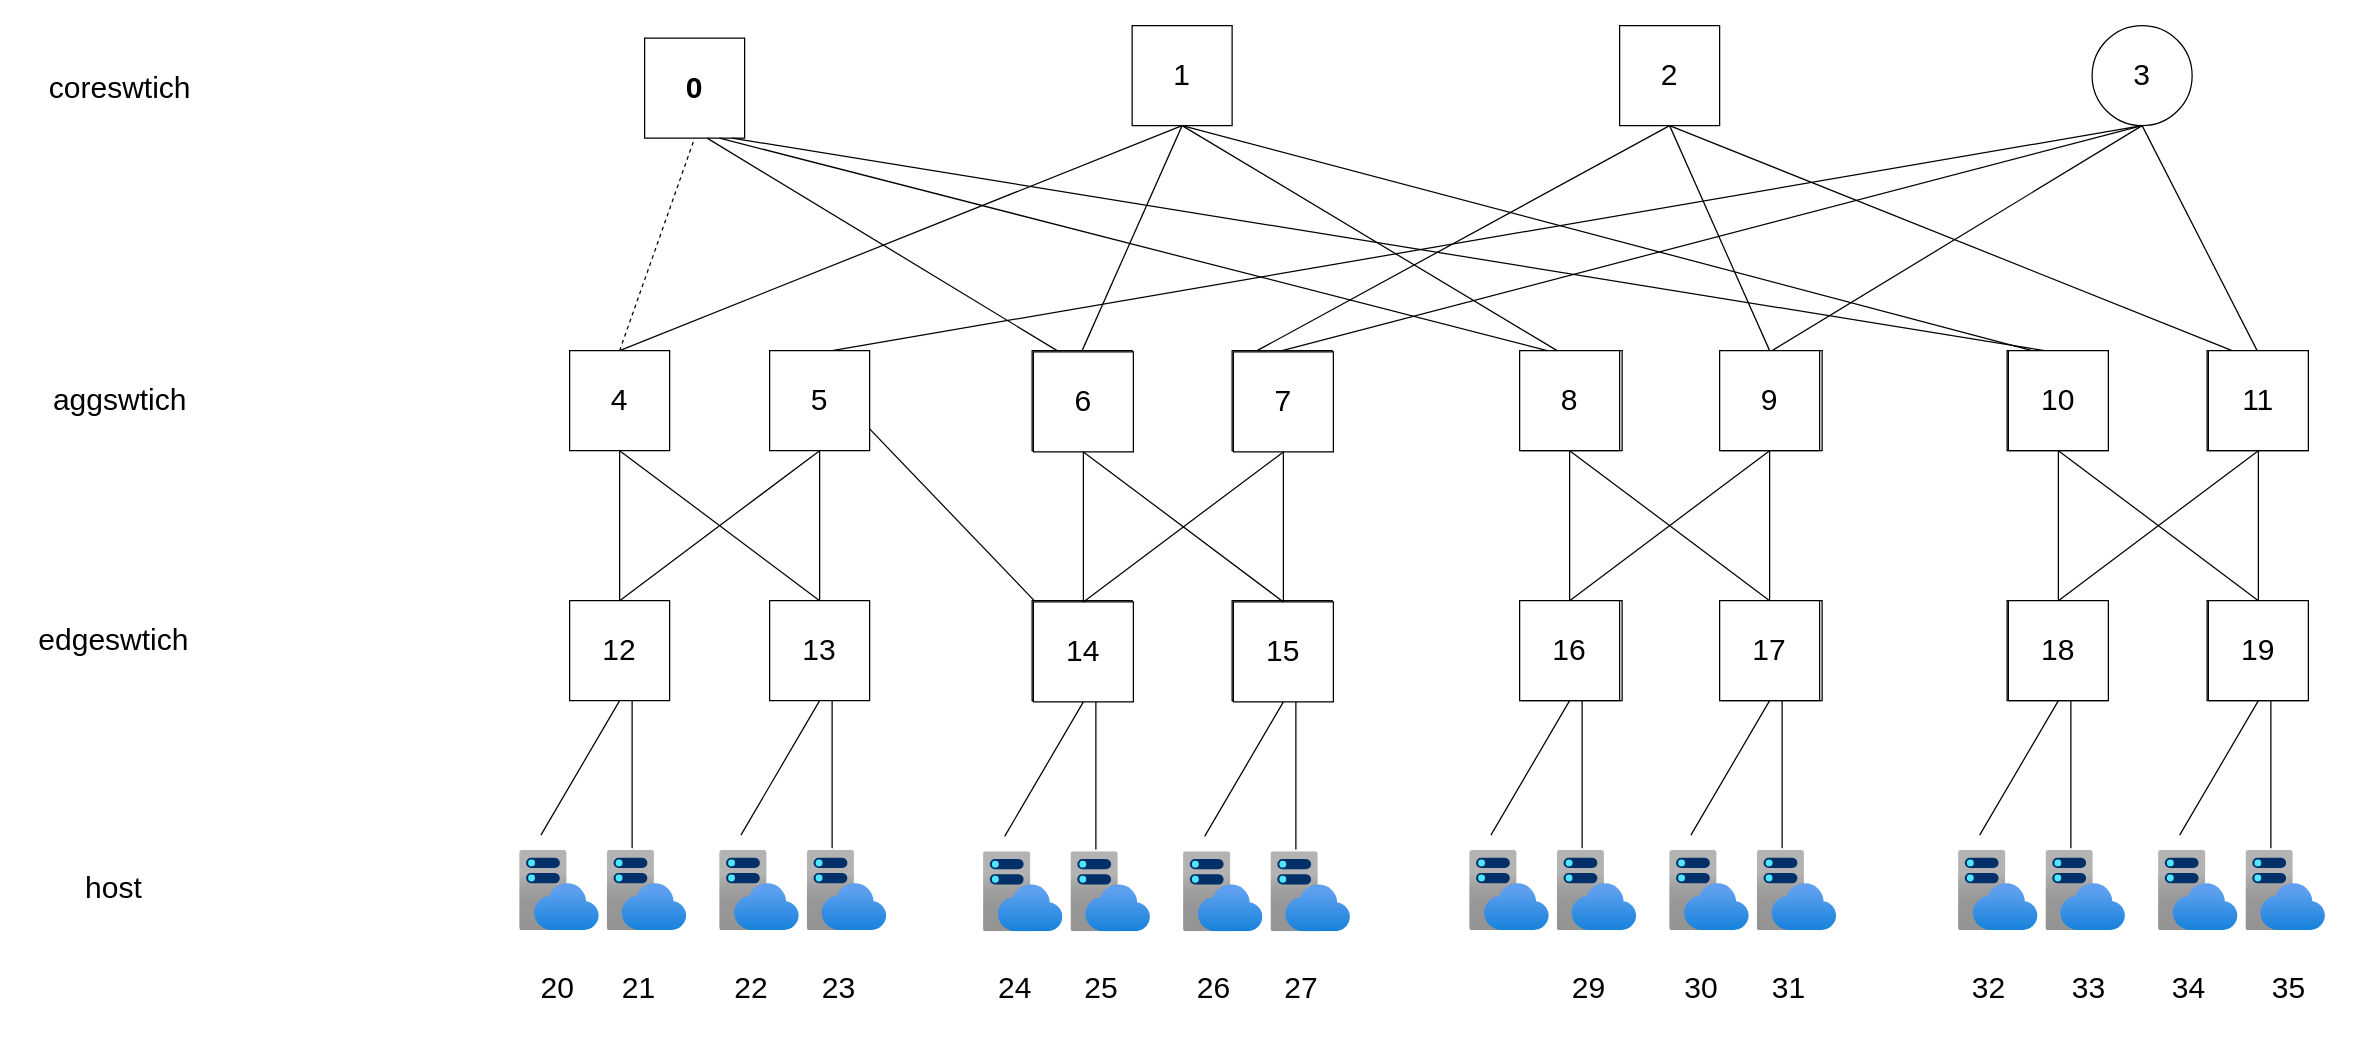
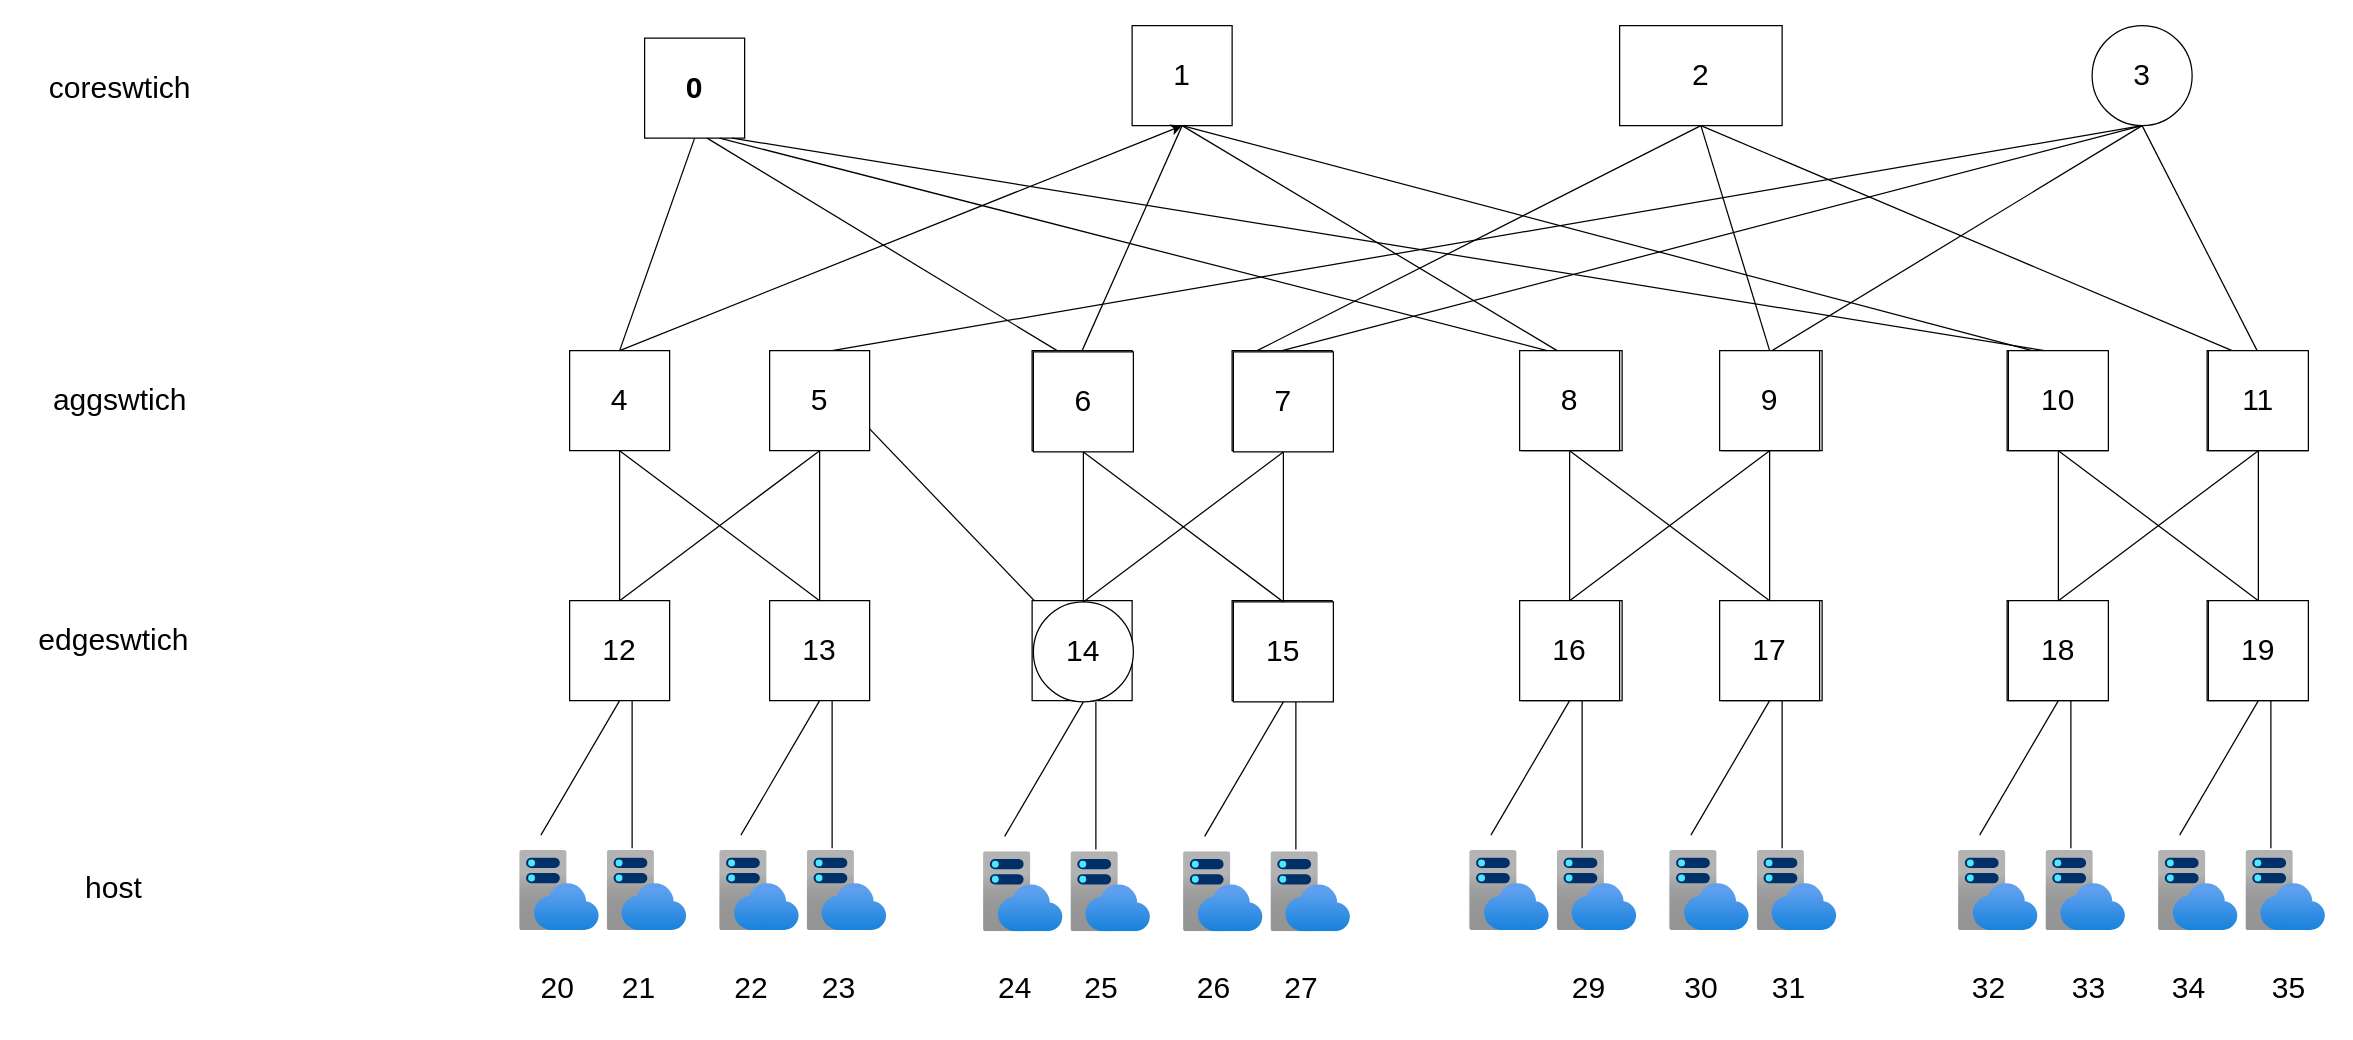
node "2": size 100x100 -> 163x100
edge "1" -- "4": arrowhead none -> classic
edge "0" -- "4": style dashed -> solid
node "14": shape rectangle -> ellipse
